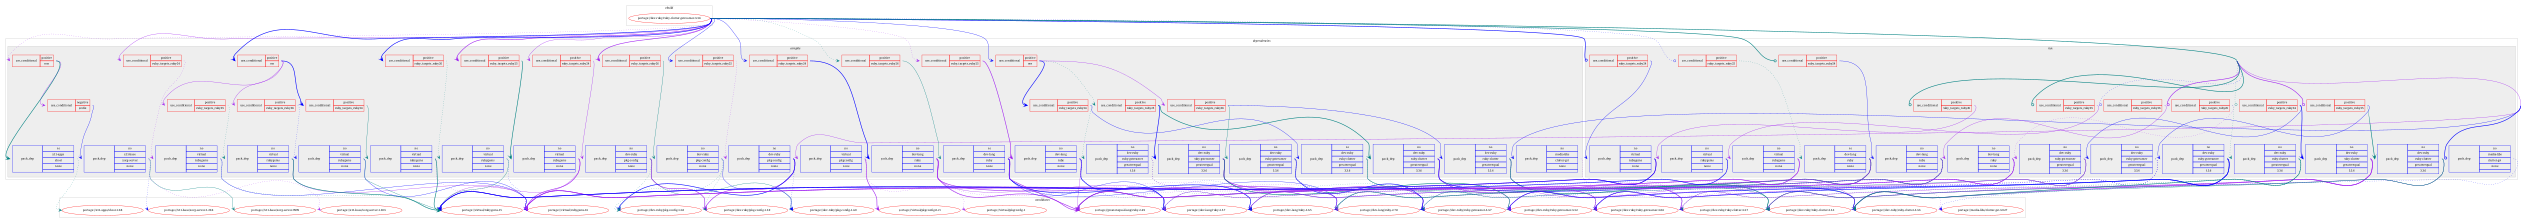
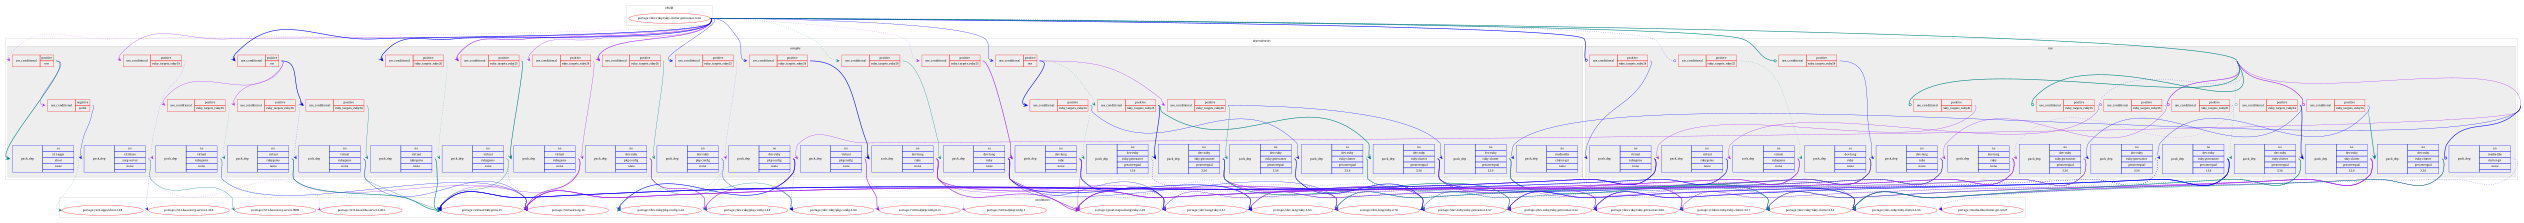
node "portage://x11-base/xorg-server-1.20.5": label "portage://x11-base/xorg-server-1.20.5" -> "portage://x11-base/libs-server-1.20.5"
node "portage://virtual/rubygems-16": label "portage://virtual/rubygems-16" -> "portage://virtual/xorg-16"
node "portage://dev-ruby/ruby-clutter-3.3.7": label "portage://dev-ruby/ruby-clutter-3.3.7" -> "portage://clutter-ruby/ruby-clutter-3.3.7"
